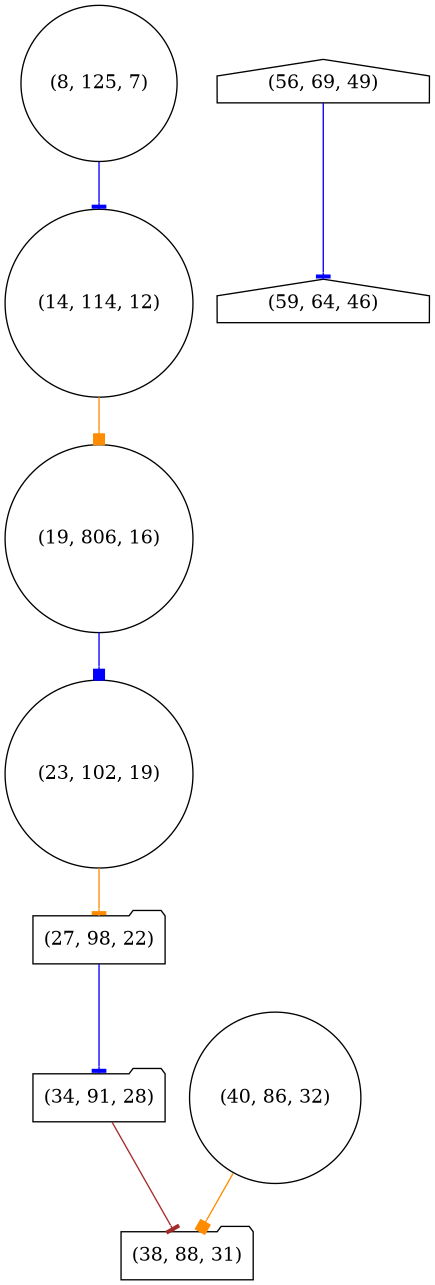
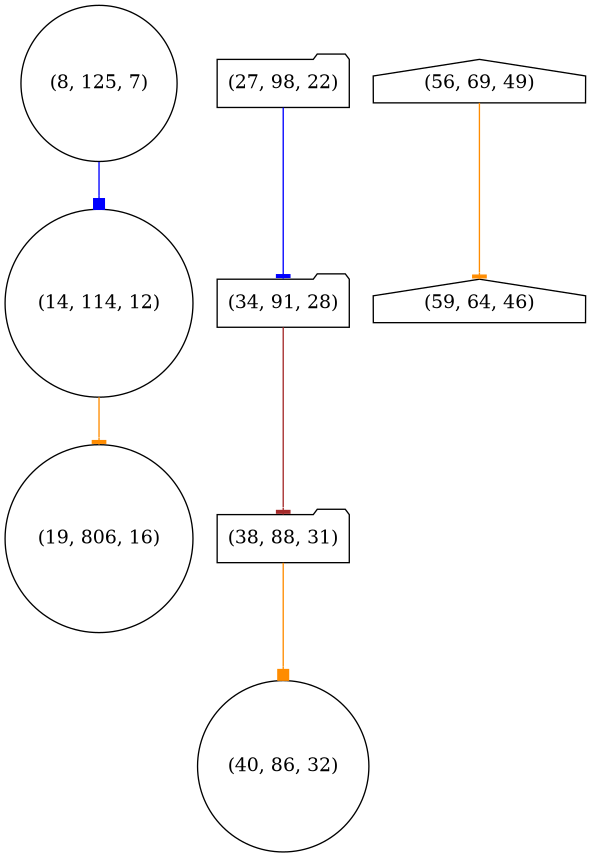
edge "(8, 125, 7)" -> "(14, 114, 12)": arrowhead tee -> box
edge "(56, 69, 49)" -> "(59, 64, 46)": color blue -> darkorange
edge "(14, 114, 12)" -> "(19, 806, 16)": arrowhead box -> tee
node "(23, 102, 19)": removed
edge "(40, 86, 32)" -> "(38, 88, 31)": reversed
